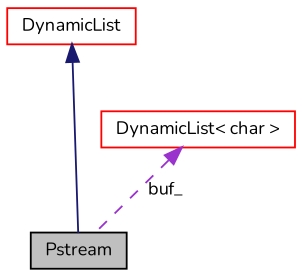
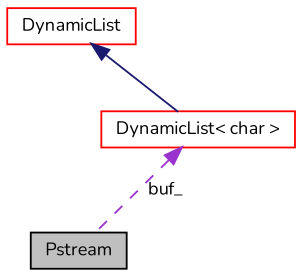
edge "Pstream" -> "DynamicList": now "DynamicList< char >" -> "DynamicList"
